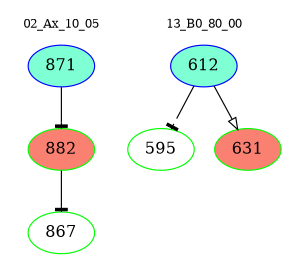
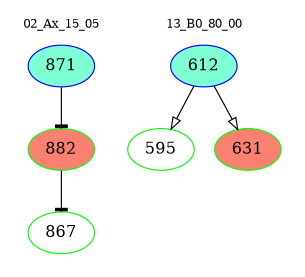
cluster "02_Ax_10_05": label "02_Ax_10_05" -> "02_Ax_15_05"
edge "612" -> "595": arrowhead tee -> onormal
